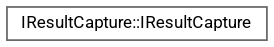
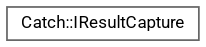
node "IResultCapture::IResultCapture": label "IResultCapture::IResultCapture" -> "Catch::IResultCapture"
